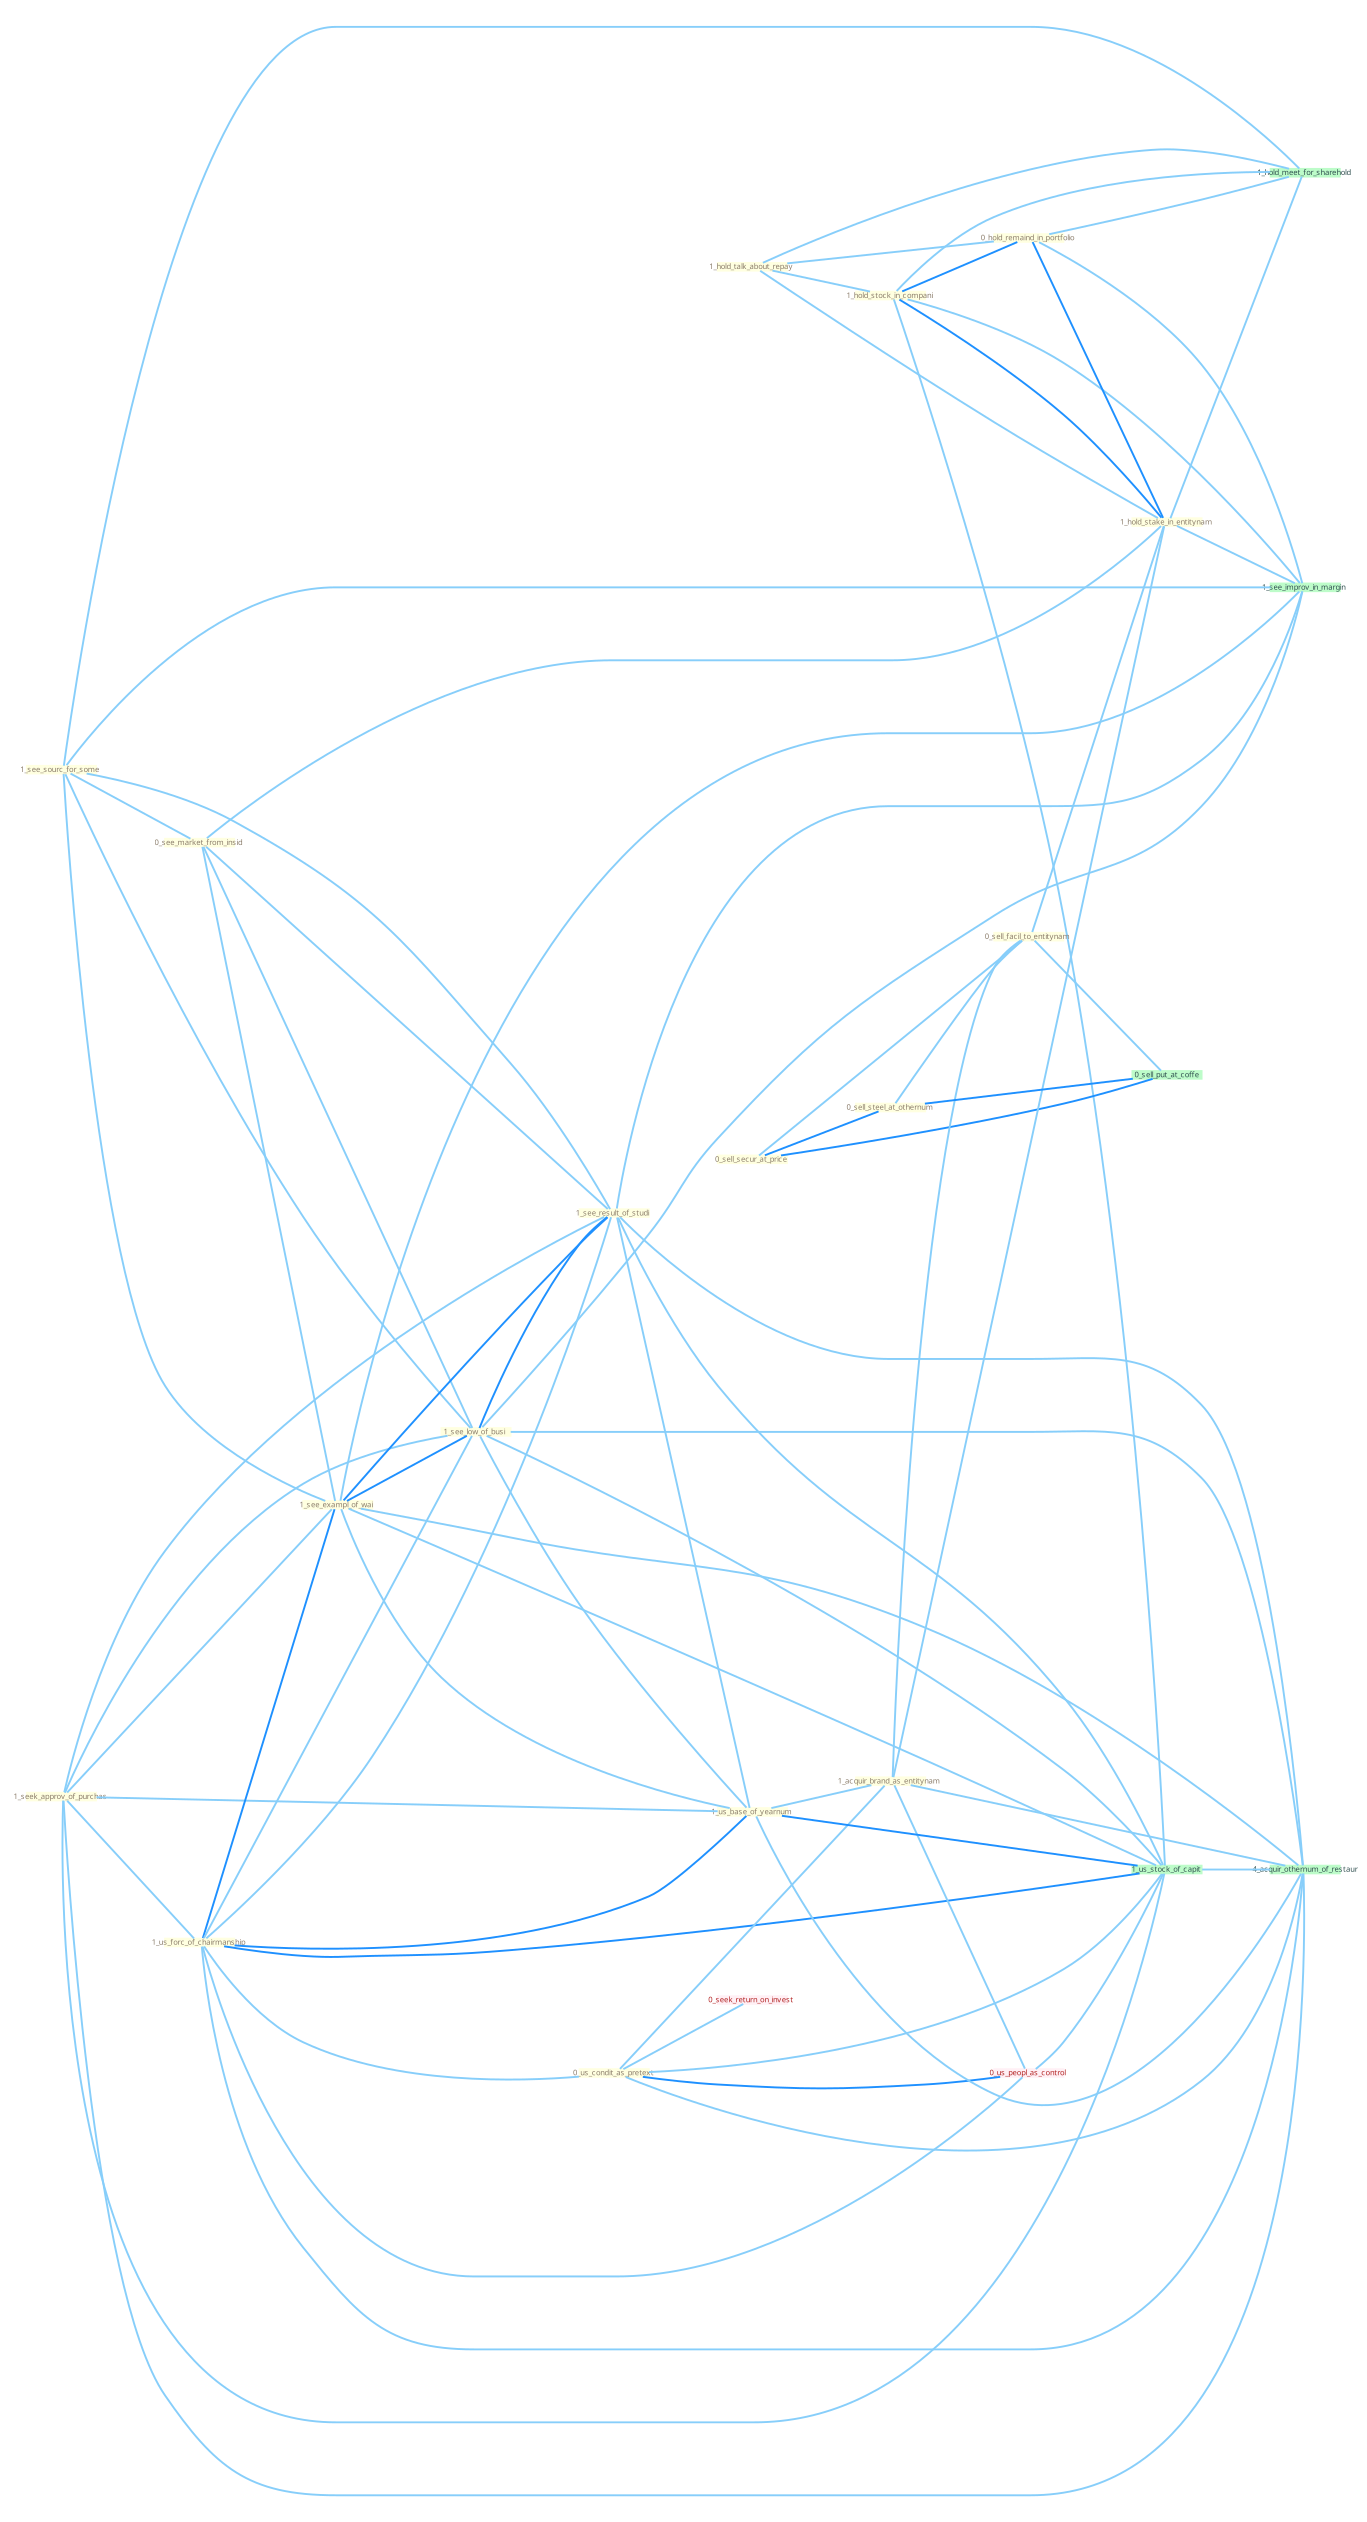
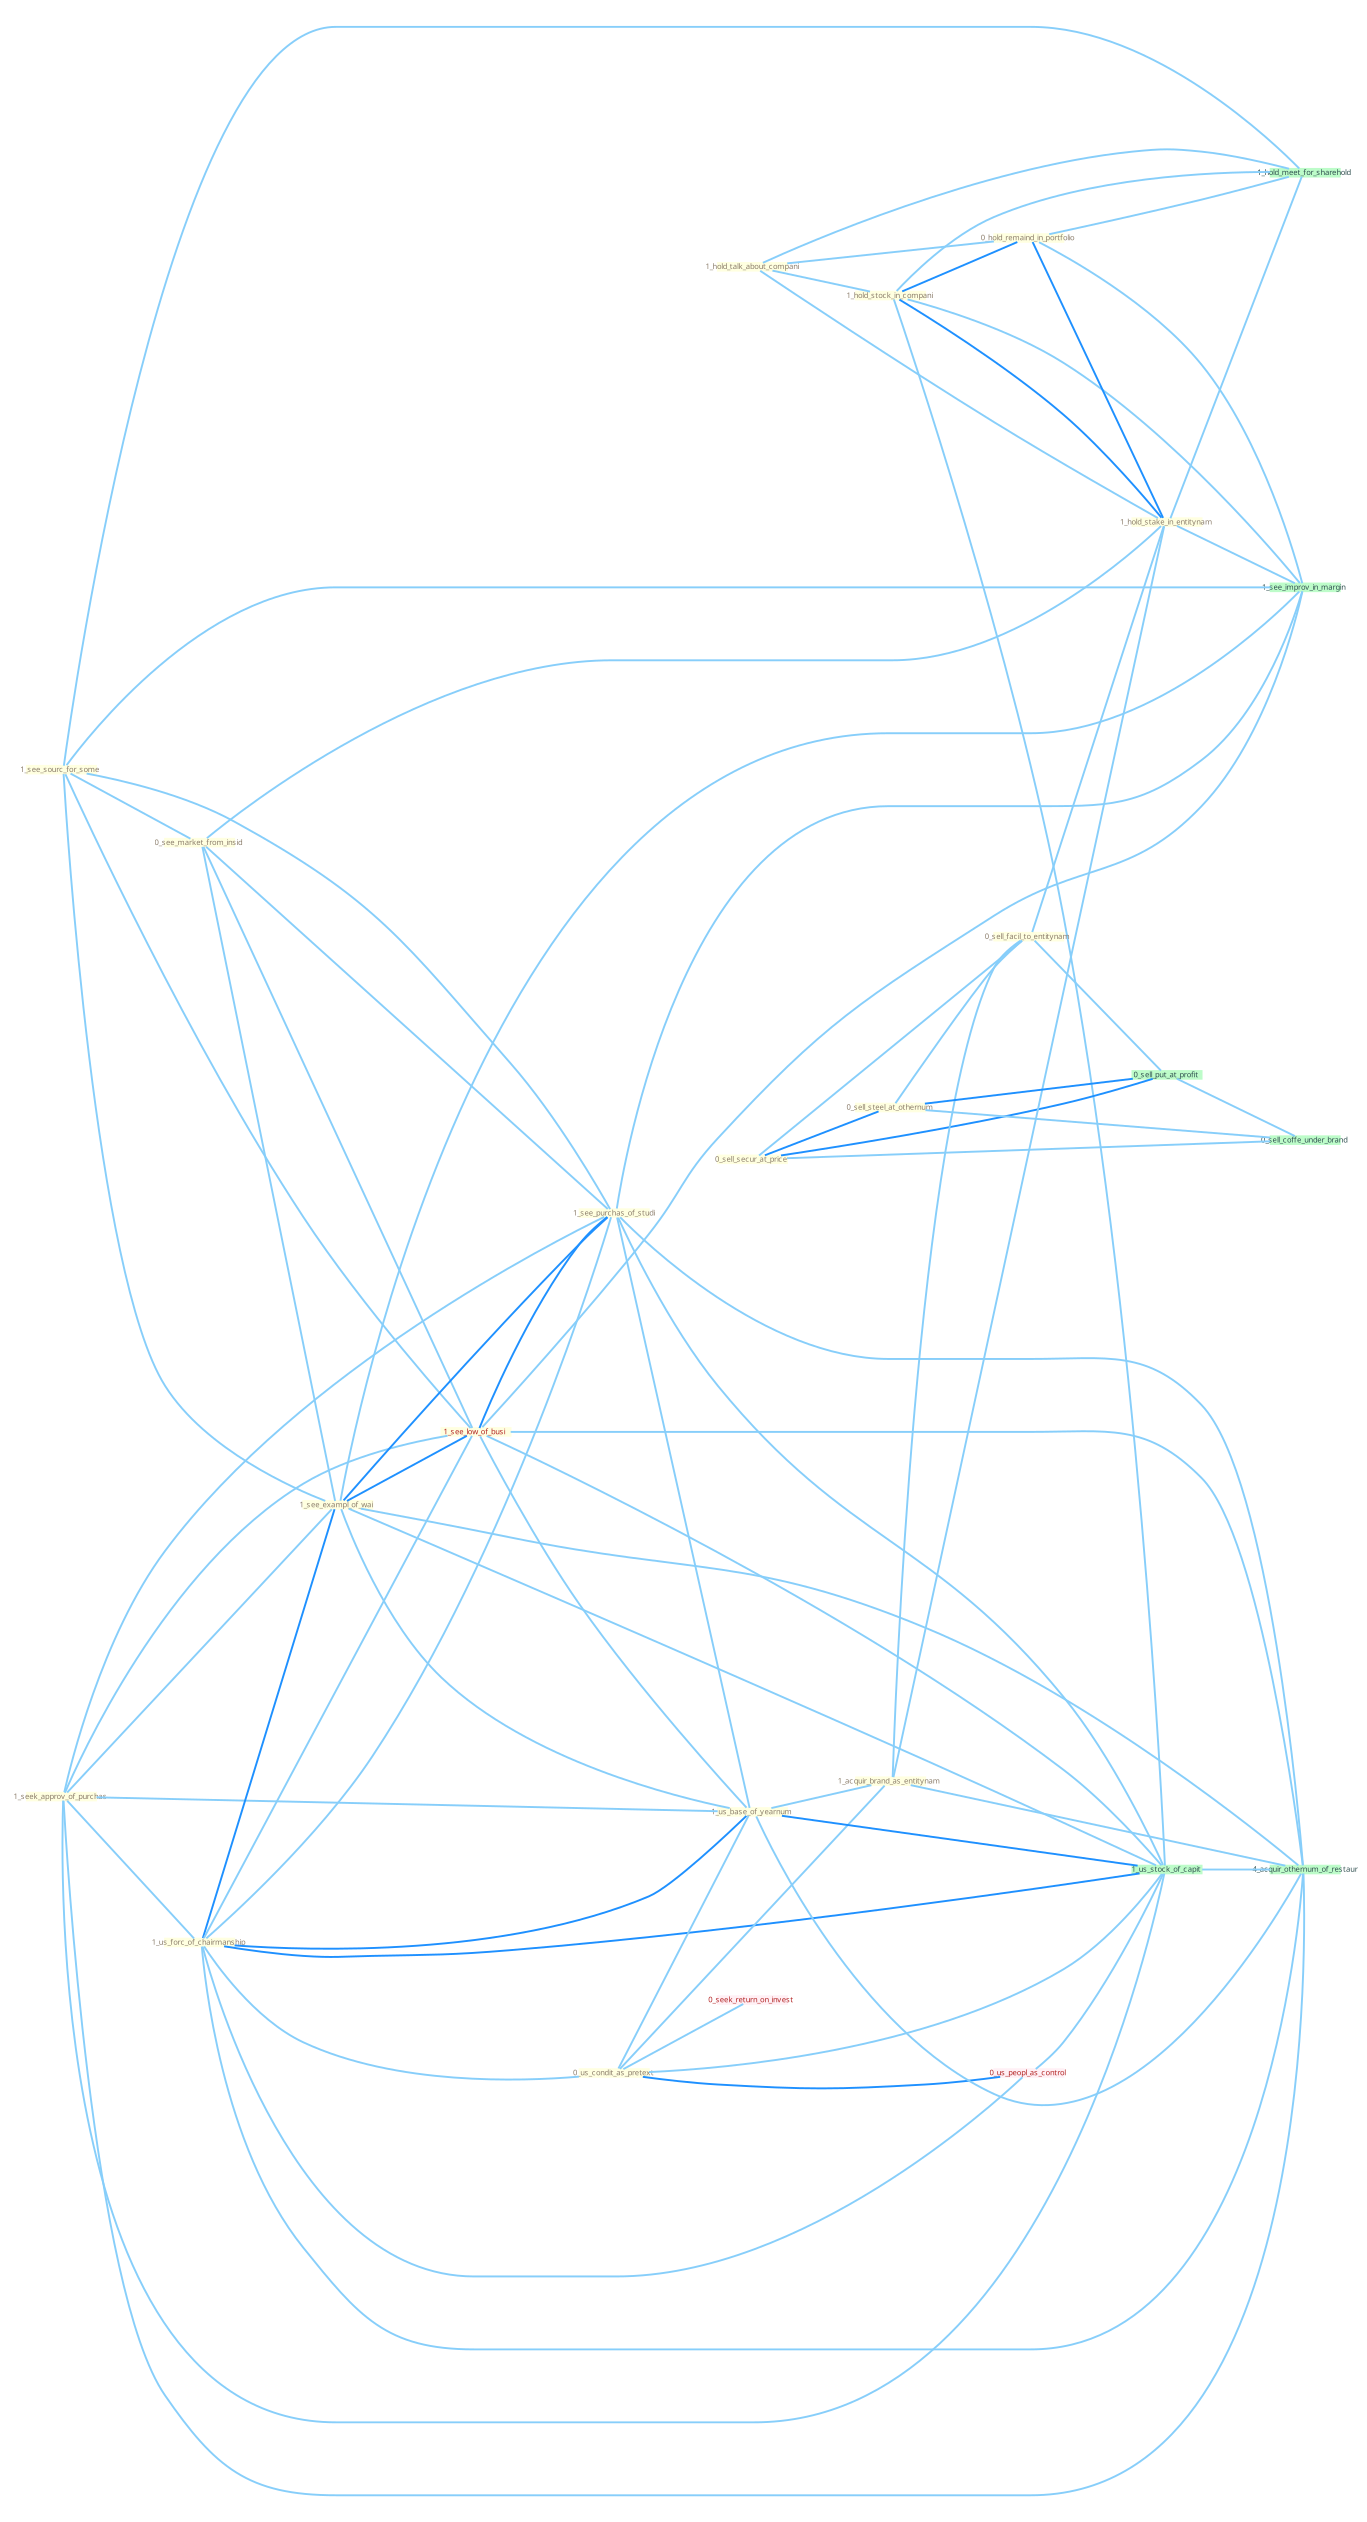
node "1_hold_talk_about_repay": label "1_hold_talk_about_repay" -> "1_hold_talk_about_compani"
node "0_sell_put_at_coffe": label "0_sell_put_at_coffe" -> "0_sell_put_at_profit"
node "0_sell_coffe_under_brand": added
node "1_see_result_of_studi": label "1_see_result_of_studi" -> "1_see_purchas_of_studi"
node "1_see_low_of_busi": fontcolor #8b7d6b -> #b22222
edge "1_acquir_brand_as_entitynam" -- "0_us_peopl_as_control": removed
edge "4_acquir_othernum_of_restaur" -- "0_us_condit_as_pretext": now "1_us_base_of_yearnum" -- "0_us_condit_as_pretext"
